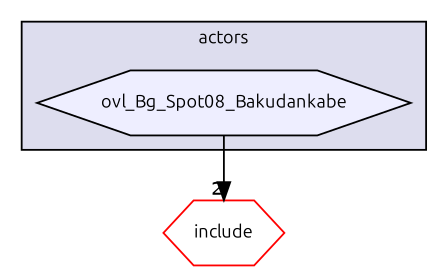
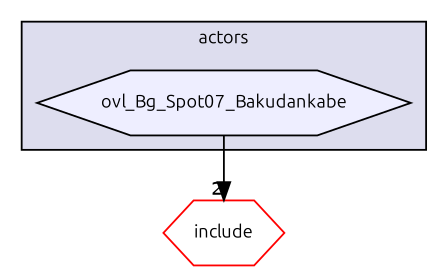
node "ovl_Bg_Spot08_Bakudankabe": label "ovl_Bg_Spot08_Bakudankabe" -> "ovl_Bg_Spot07_Bakudankabe"
